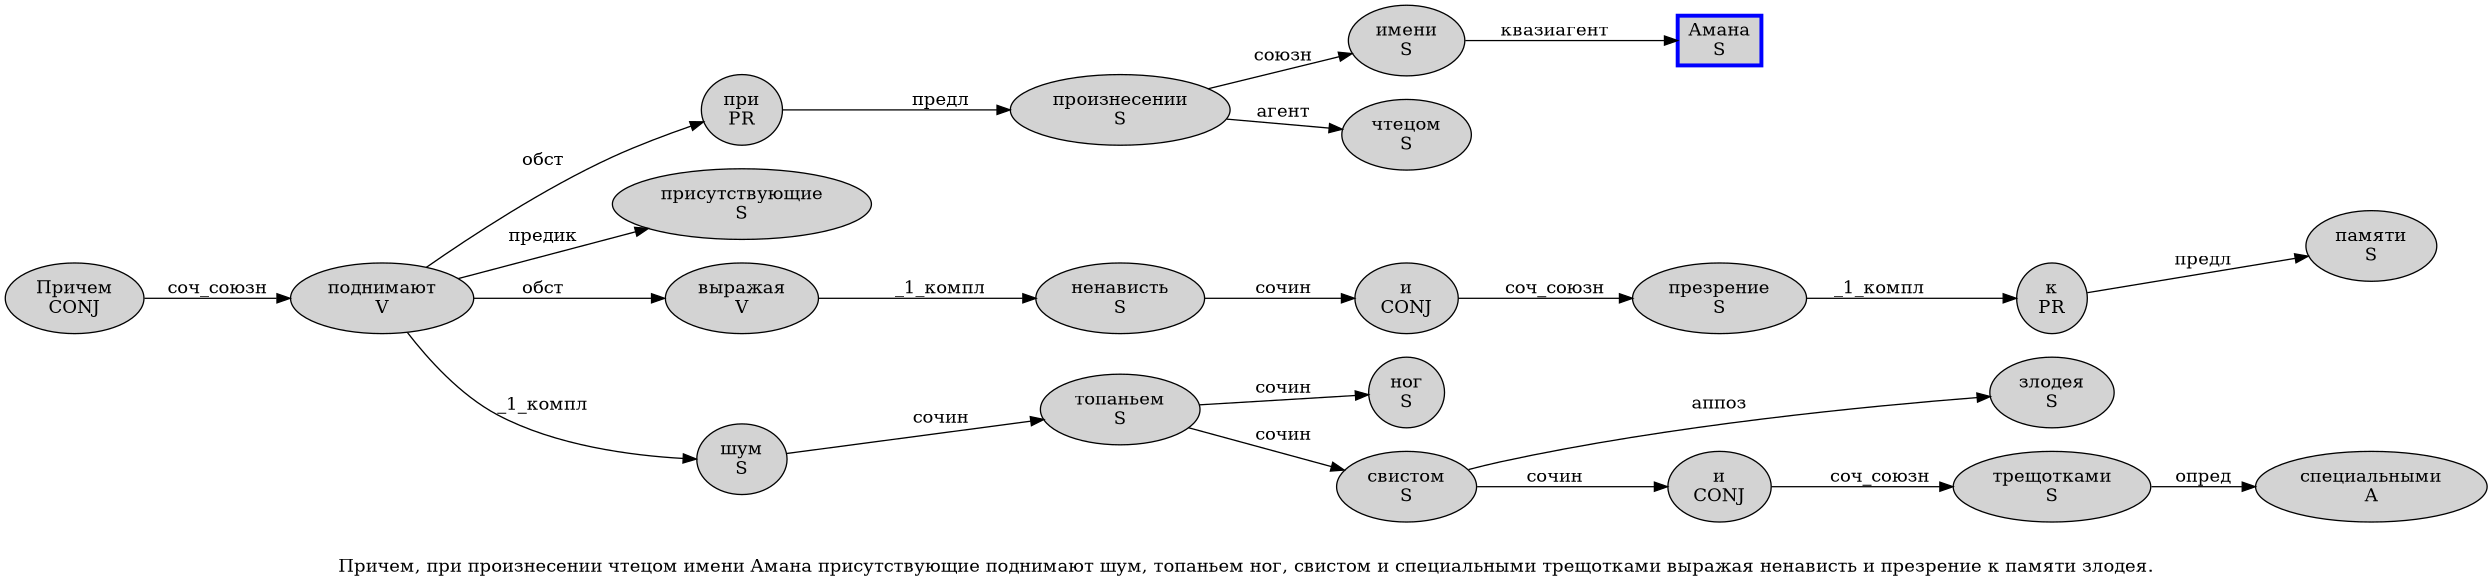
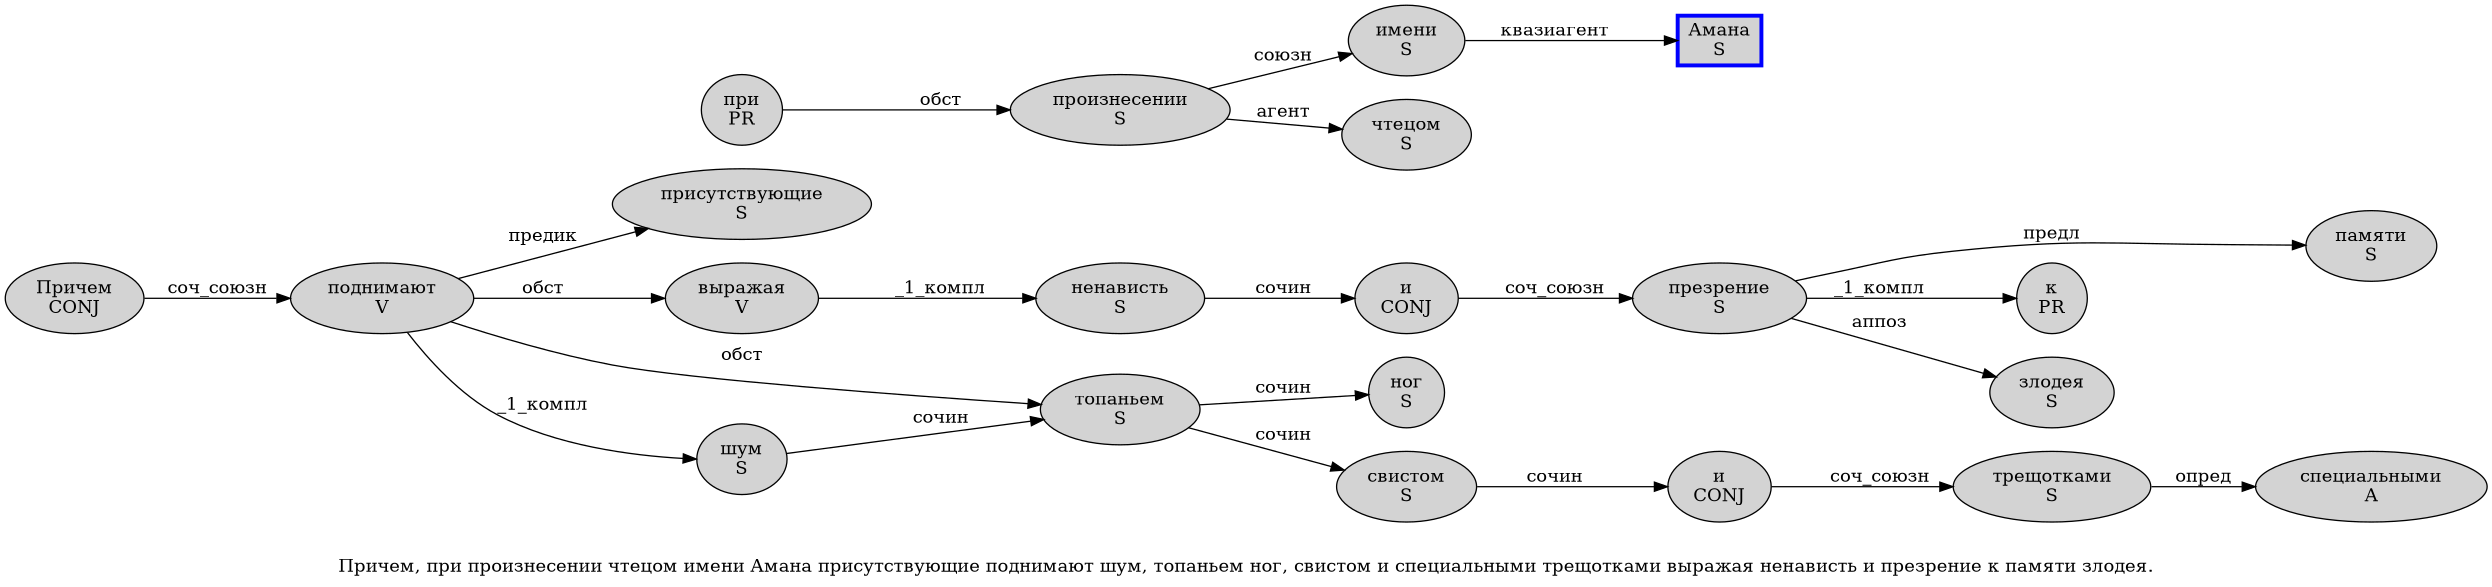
edge "при PR" -> "произнесении S": label "предл" -> "обст"
edge "поднимают V" -> "при PR": now "поднимают V" -> "топаньем S"
edge "к PR" -> "памяти S": now "презрение S" -> "памяти S"
edge "свистом S" -> "злодея S": now "презрение S" -> "злодея S"
